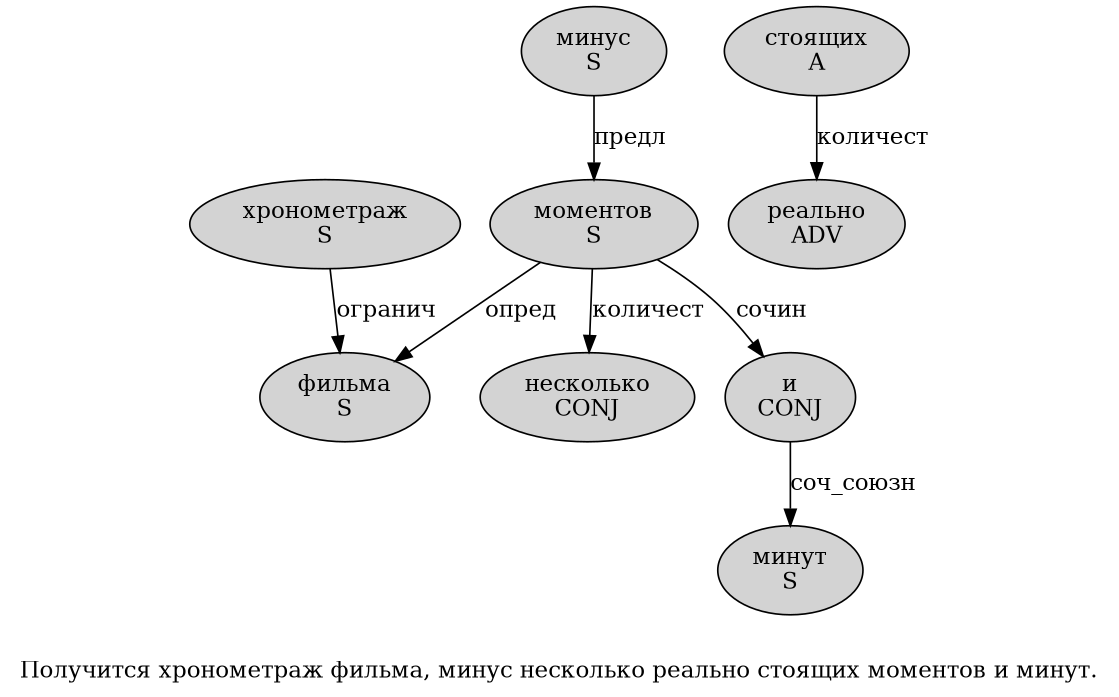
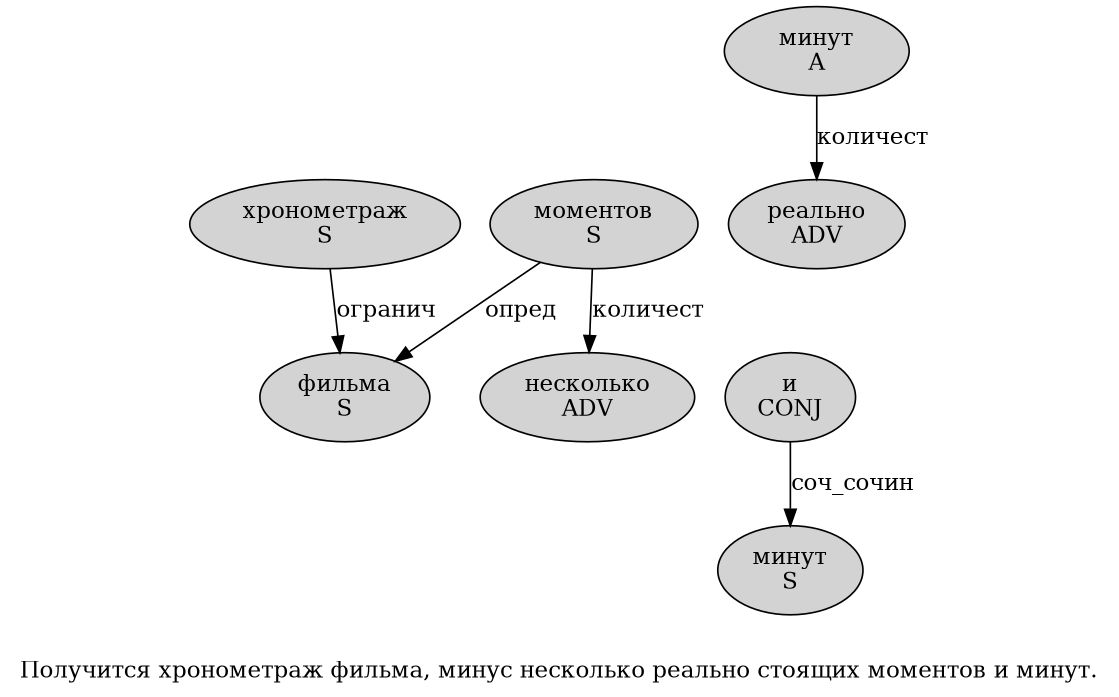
node "минус S": removed
node "стоящих A": label "стоящих A" -> "минут A"
edge "моментов S" -> "и CONJ": removed, label "сочин"
node "несколько CONJ": label "несколько CONJ" -> "несколько ADV"
edge "и CONJ" -> "минут S": label "соч_союзн" -> "соч_сочин"
